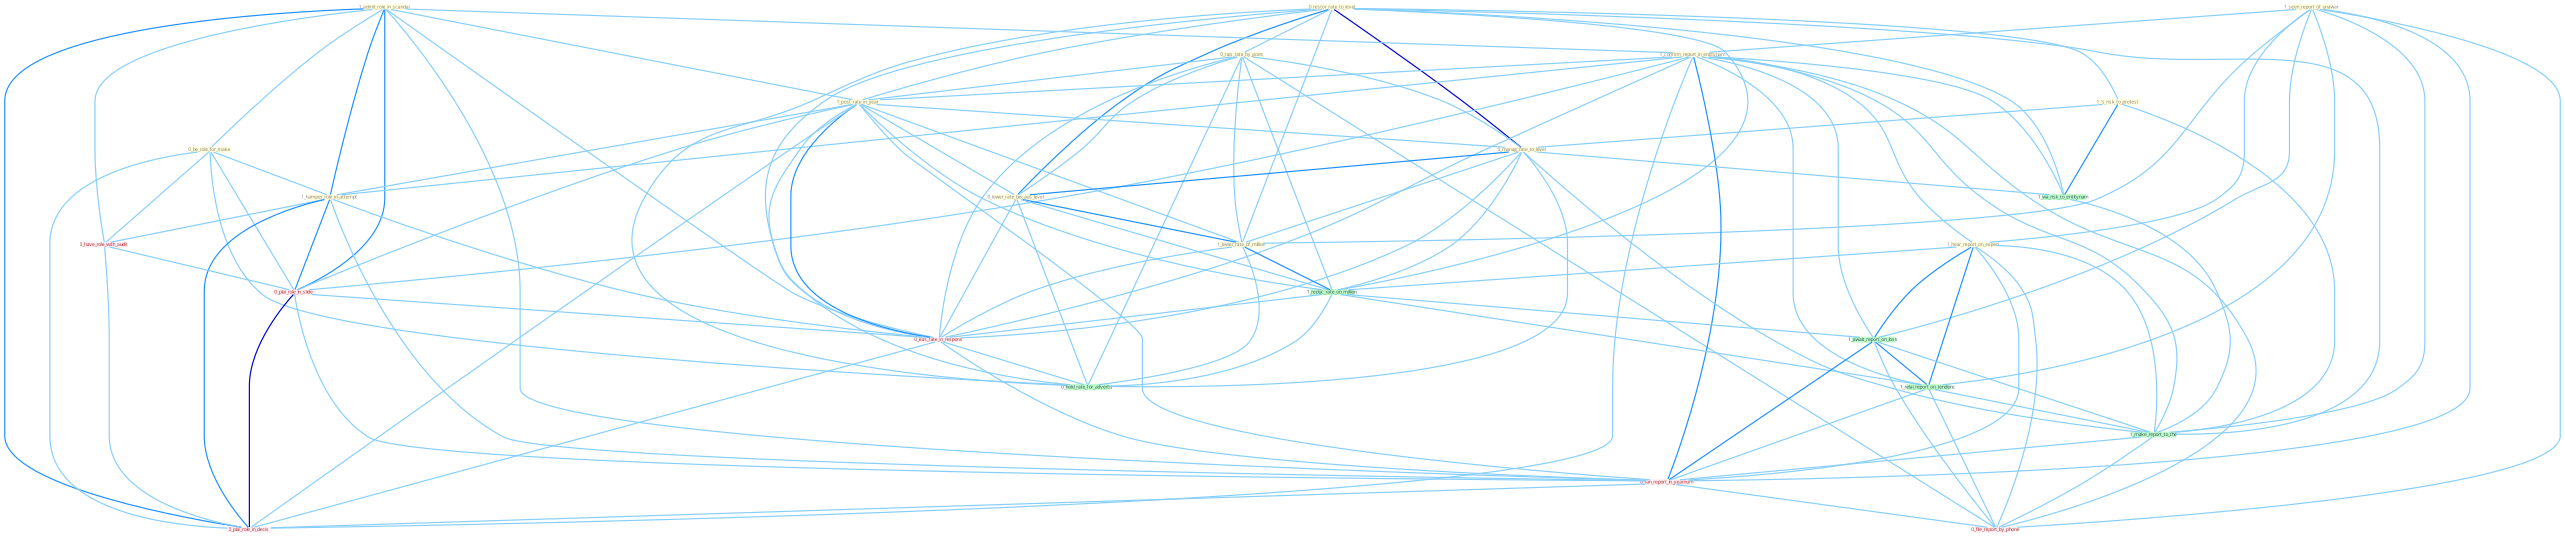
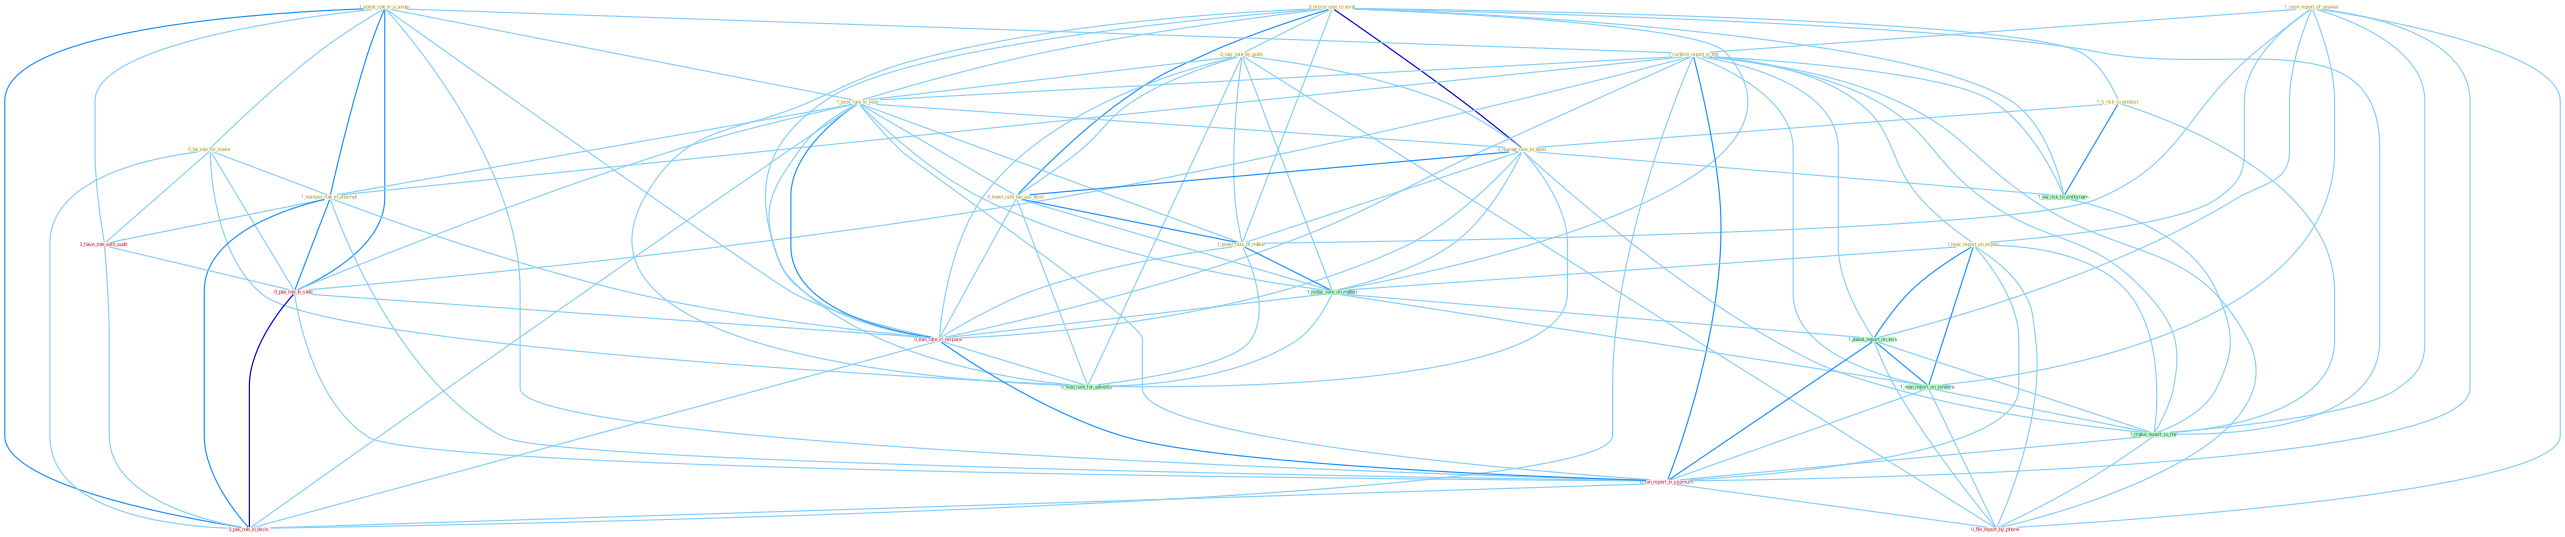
node "1_confirm_report_in_entitynam": label "1_confirm_report_in_entitynam" -> "1_confirm_report_in_the"
edge "0_eas_rate_in_respons" -- "0_ran_report_in_yearnum": color #87cefa -> #1e90ff
